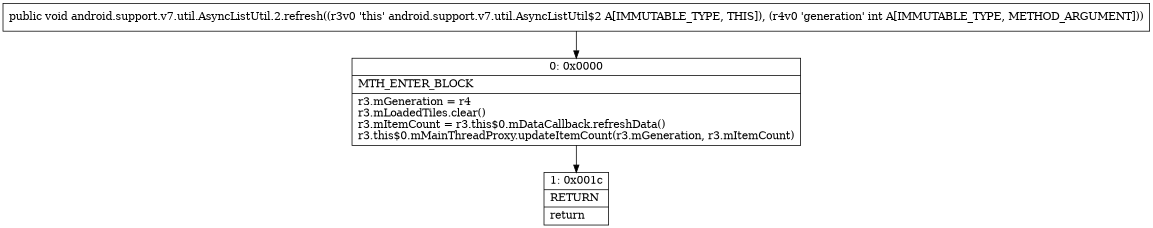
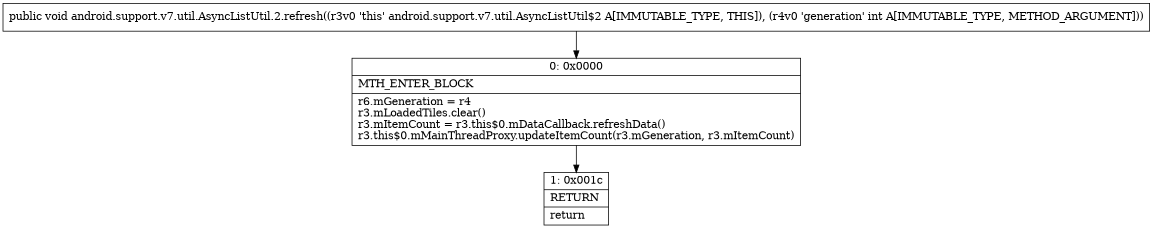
node "0: 0x0000": text "r3.mGeneration = r4" -> "r6.mGeneration = r4"
